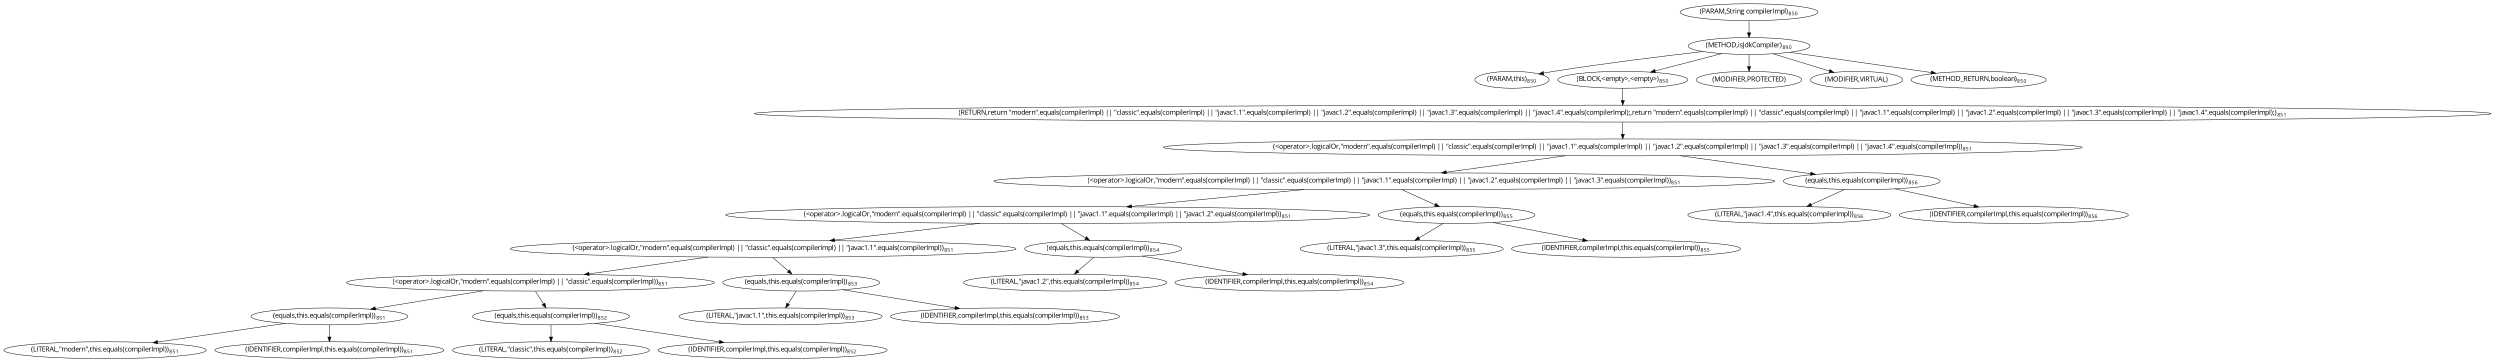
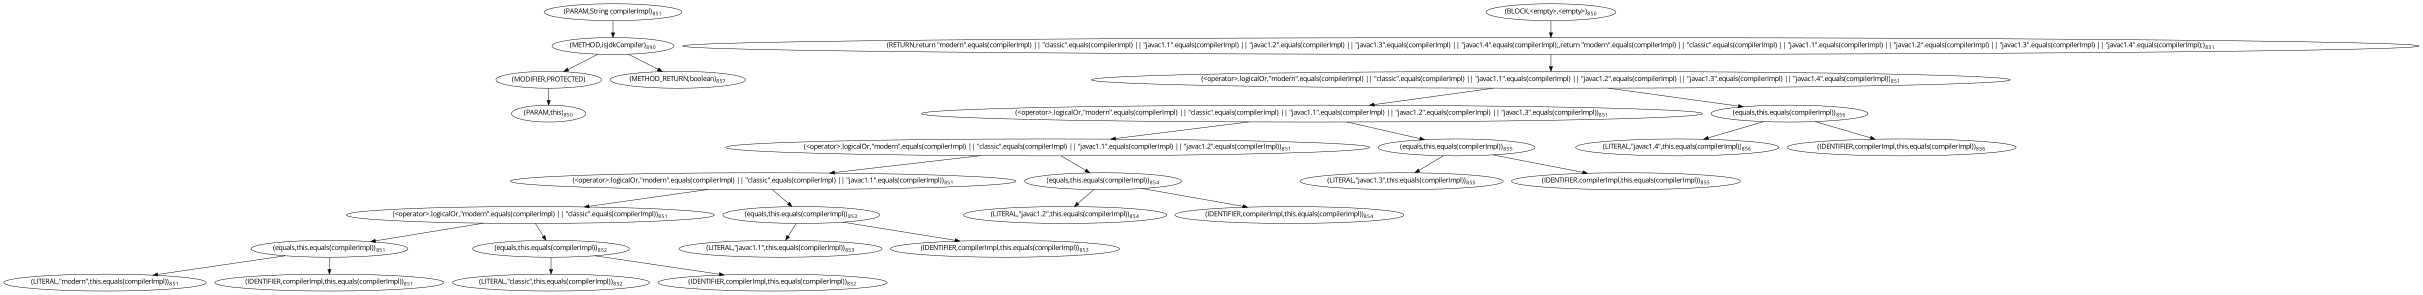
node "(PARAM,String compilerImpl)": text "850" -> "851"
edge "(METHOD,isJdkCompiler)" -> "(PARAM,this)": now "(MODIFIER,PROTECTED)" -> "(PARAM,this)"
edge "(METHOD,isJdkCompiler)" -> "(BLOCK,<empty>,<empty>)": removed
node "(METHOD_RETURN,boolean)": text "850" -> "857"
node "(MODIFIER,VIRTUAL)": removed
